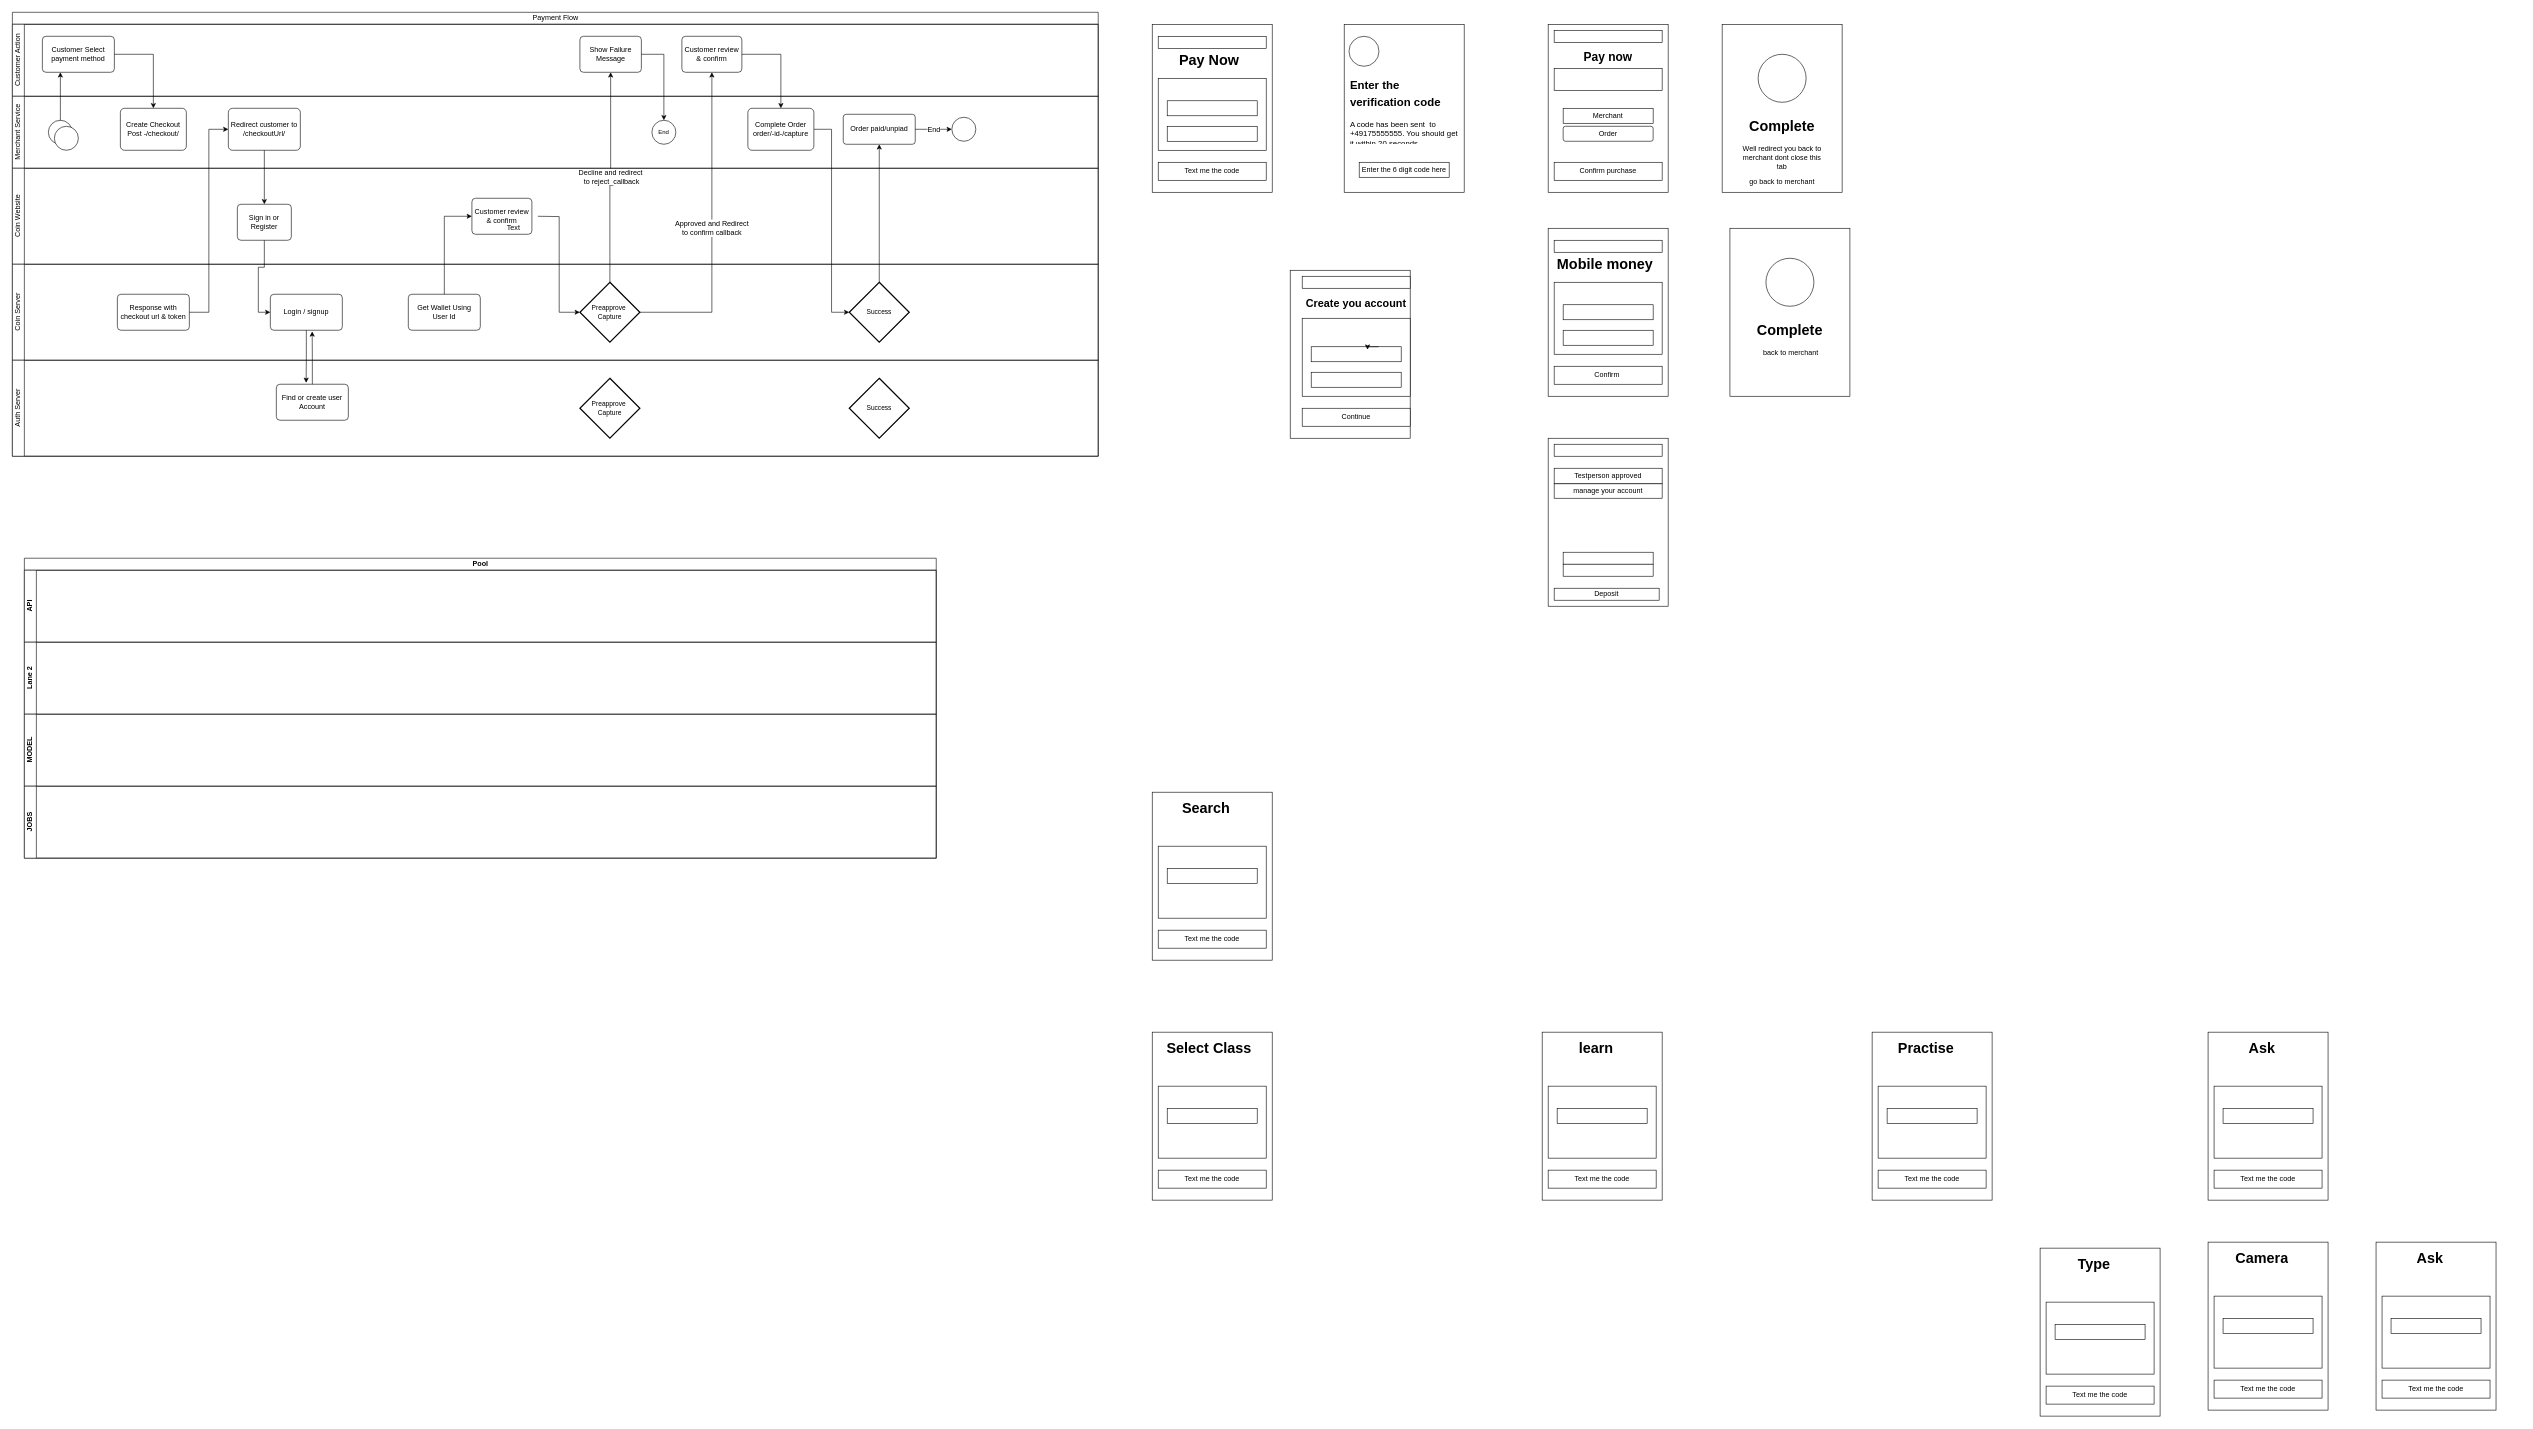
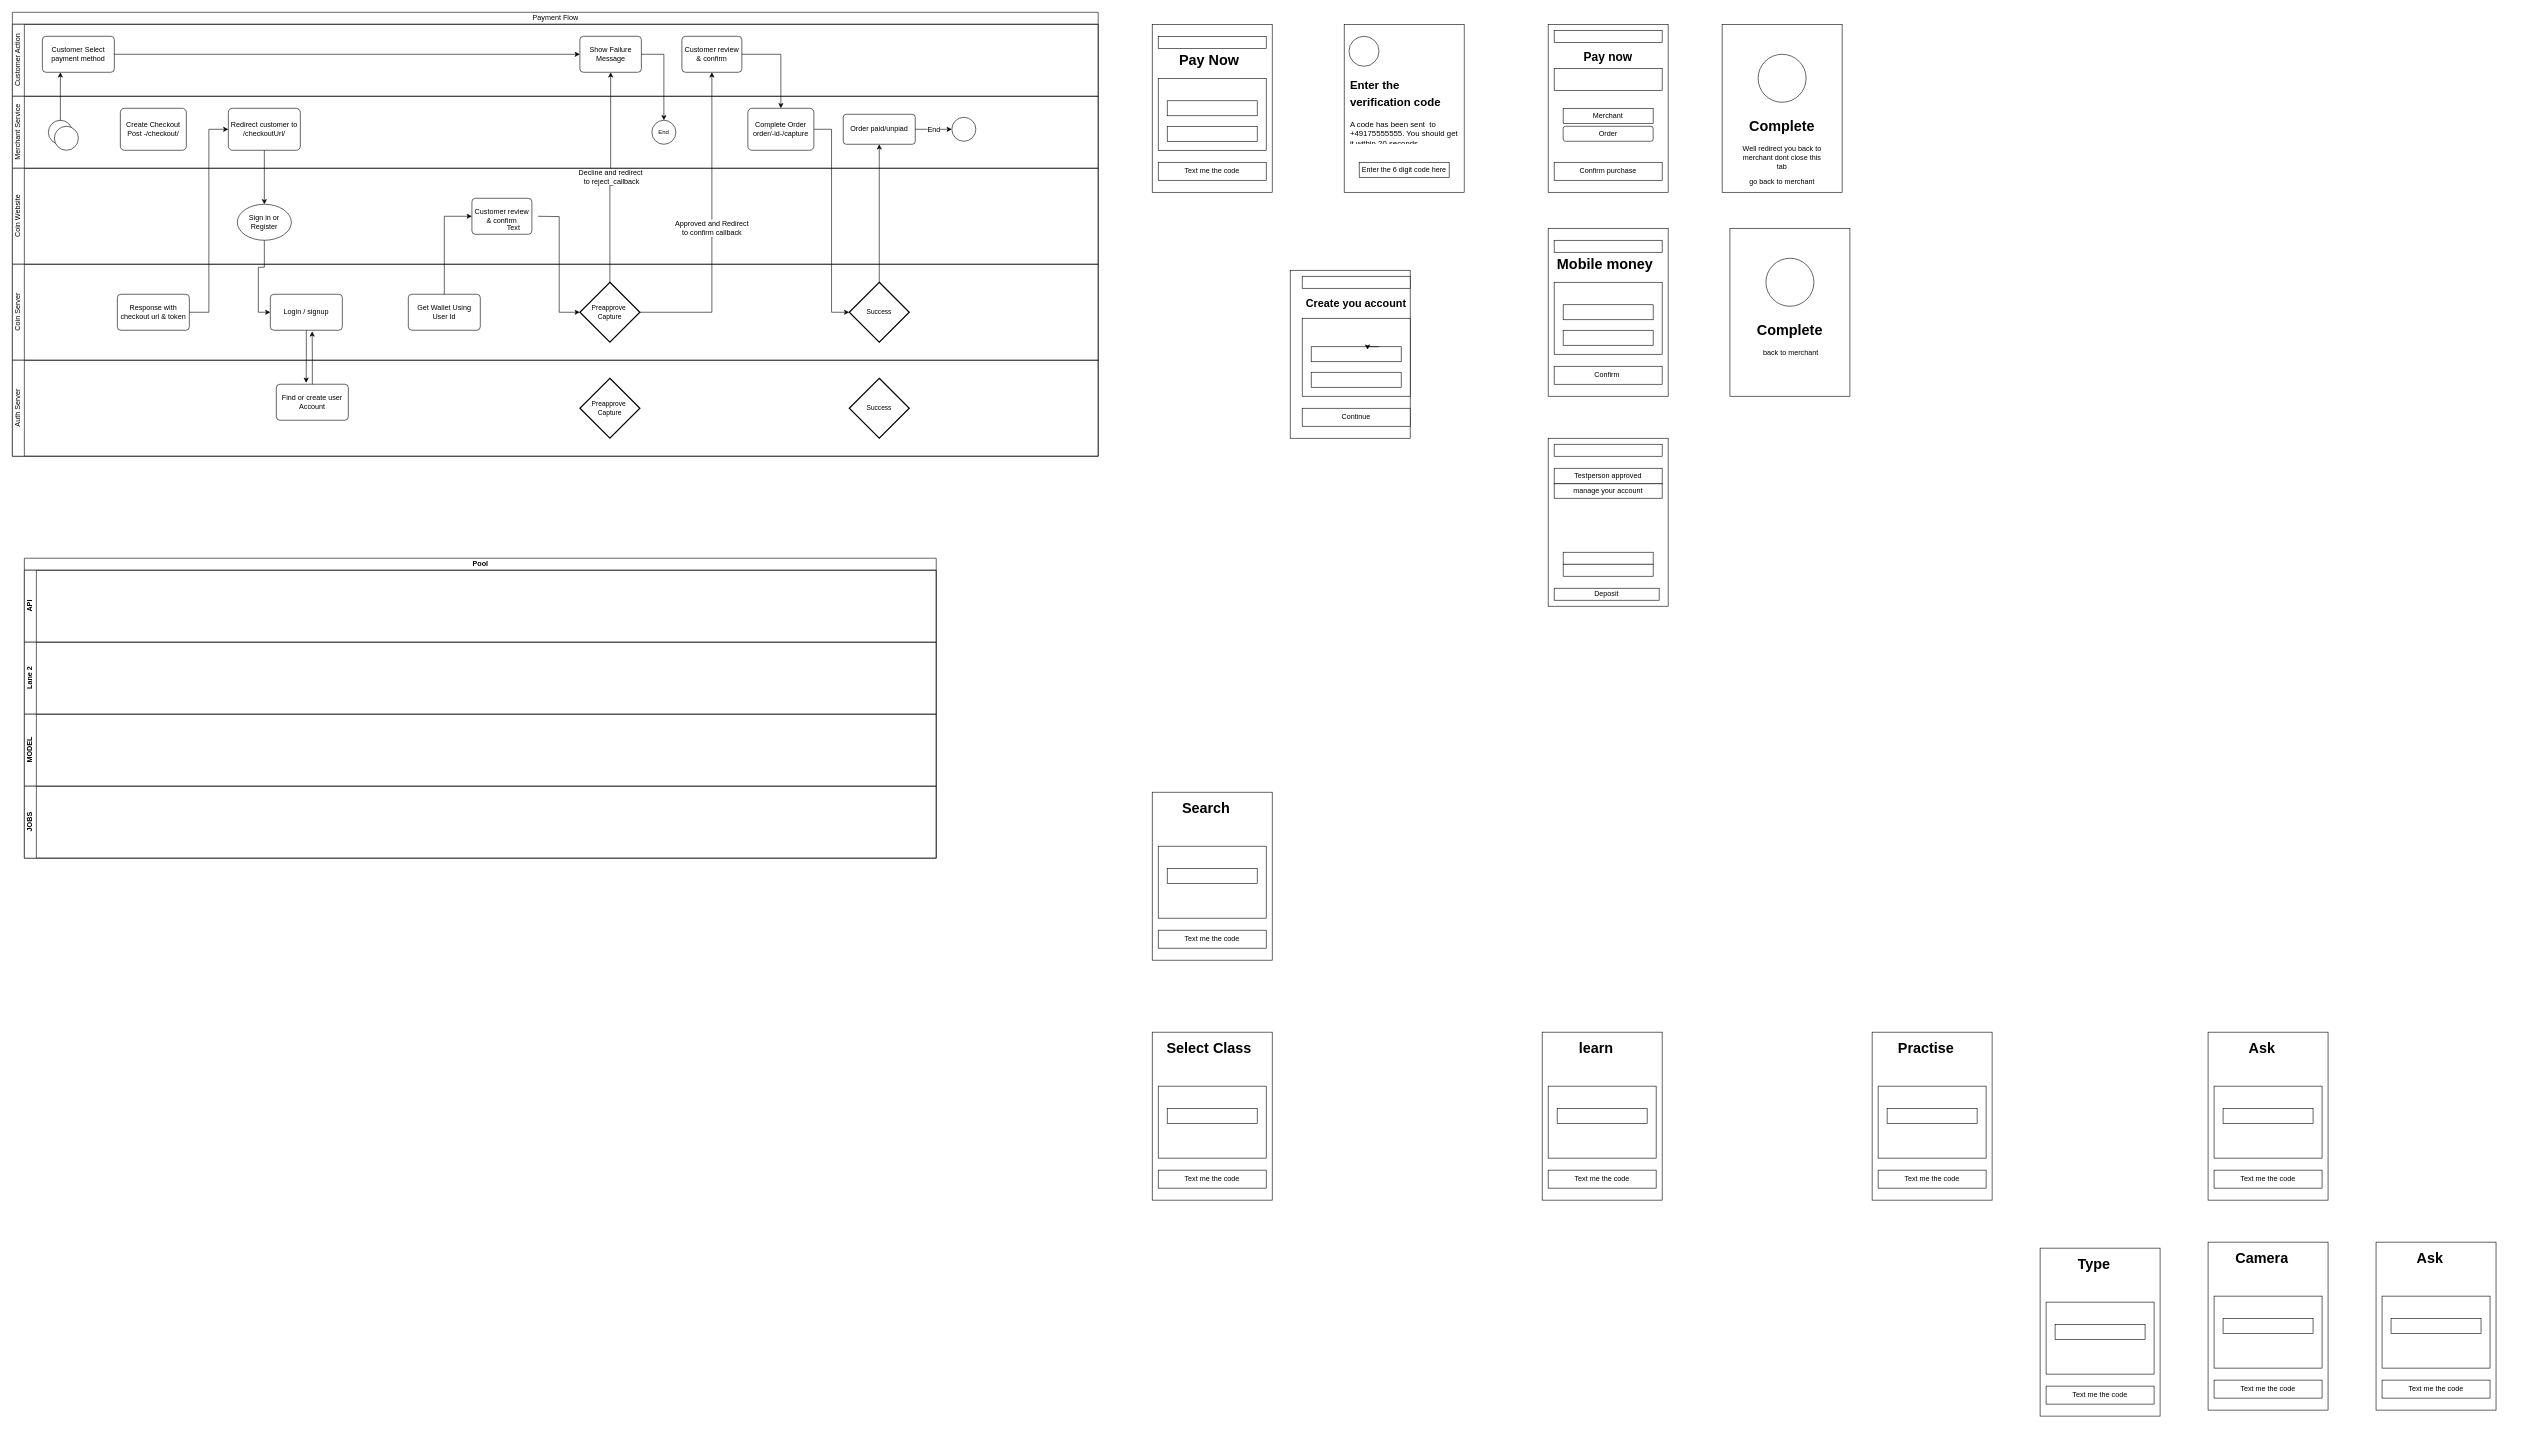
edge "Customer Select payment method" -> "Create Checkout Post -/checkout/": now "Customer Select payment method" -> "Show Failure Message"
node "Sign in or Register": shape rounded rectangle -> ellipse
